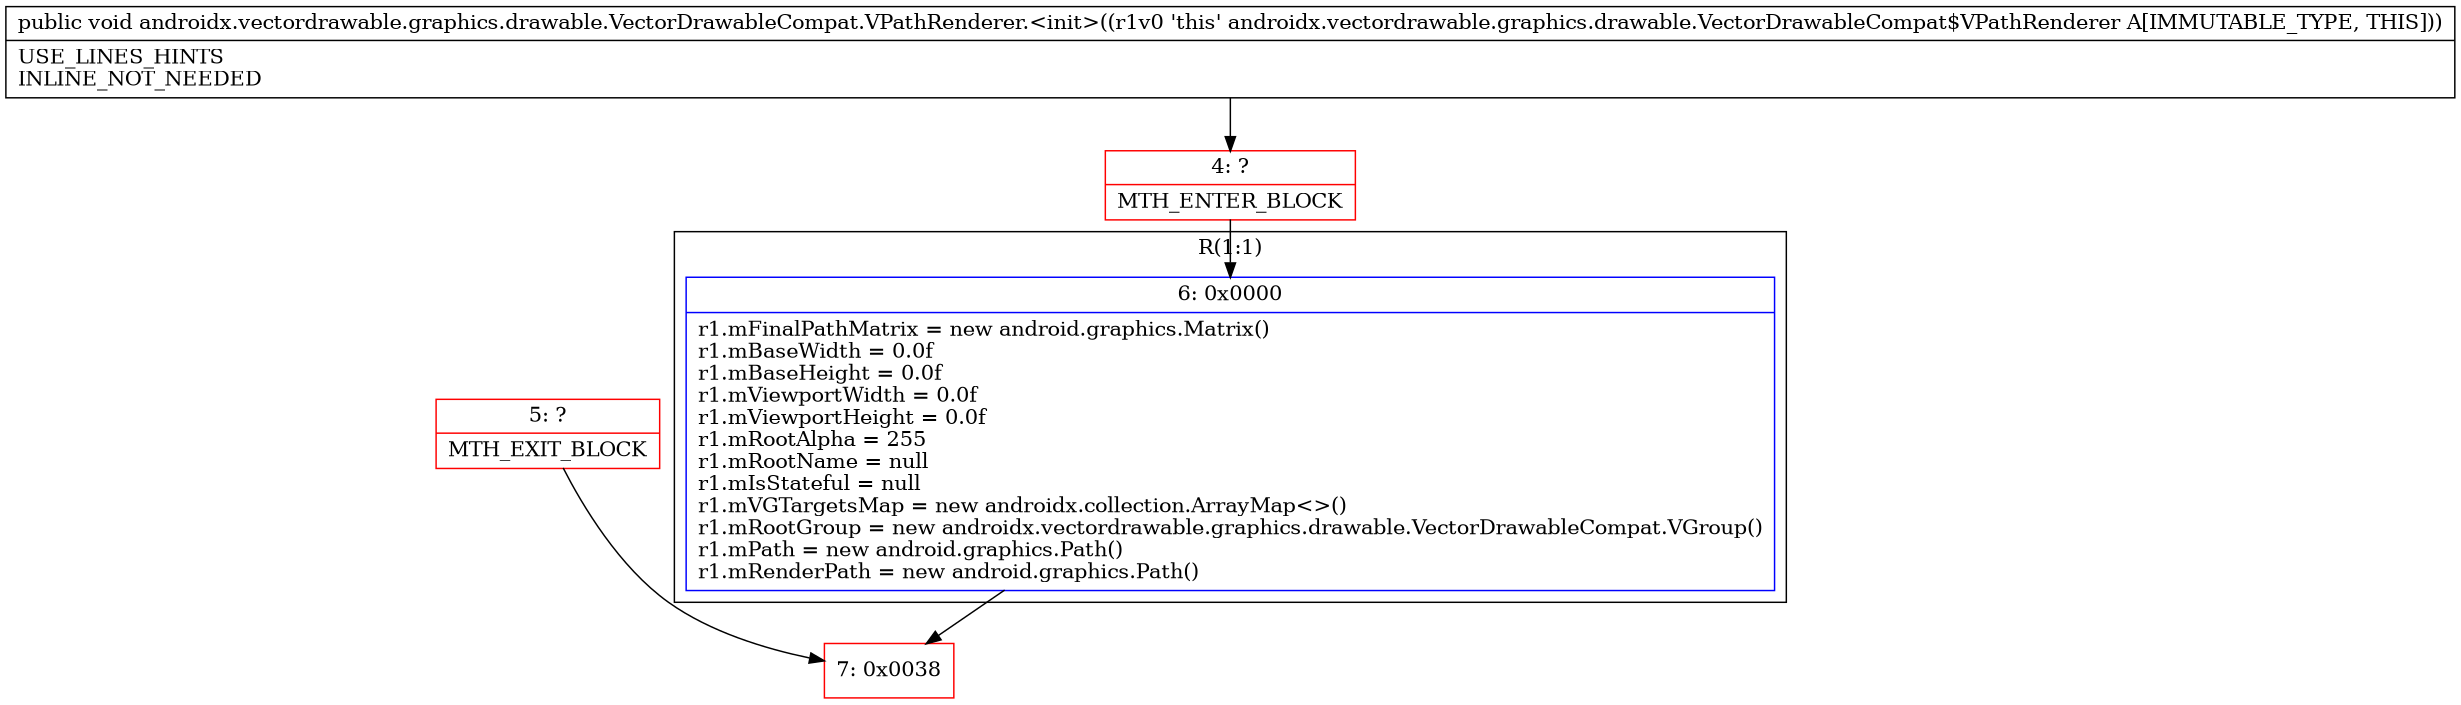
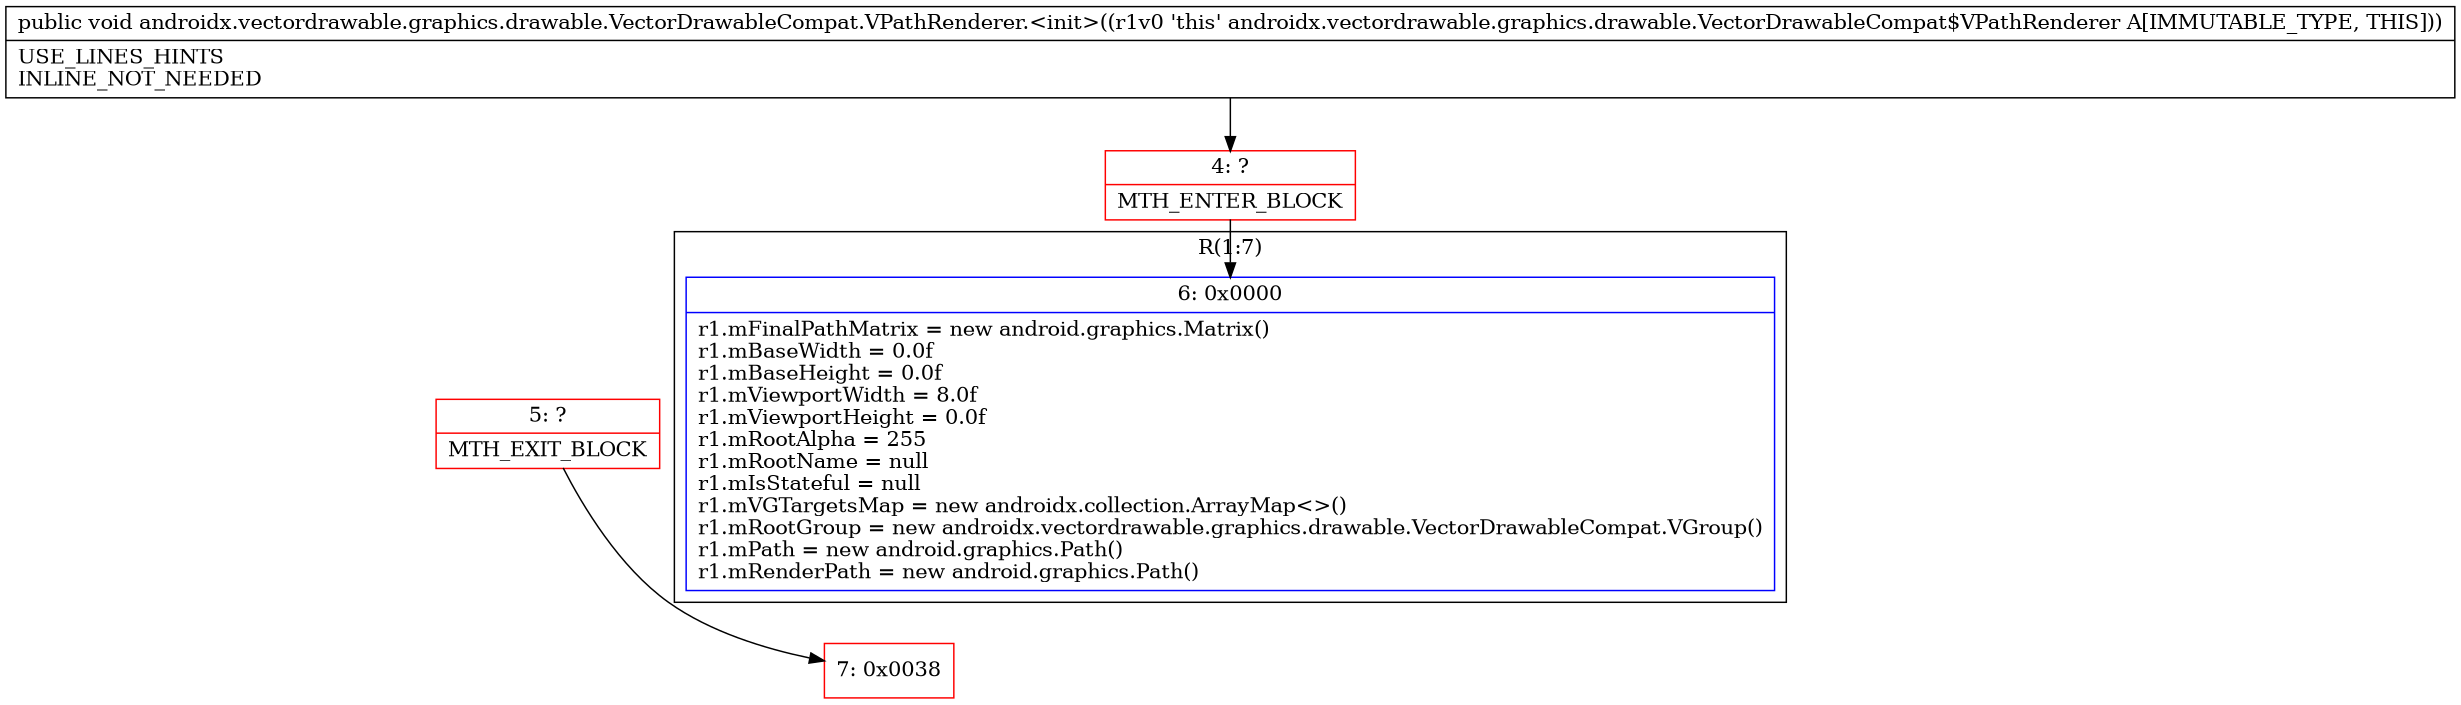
cluster "R(1:1)": label "R(1:1)" -> "R(1:7)"
node "6: 0x0000": text "r1.mViewportWidth = 0.0f" -> "r1.mViewportWidth = 8.0f"
edge "6: 0x0000" -> "7: 0x0038": removed
